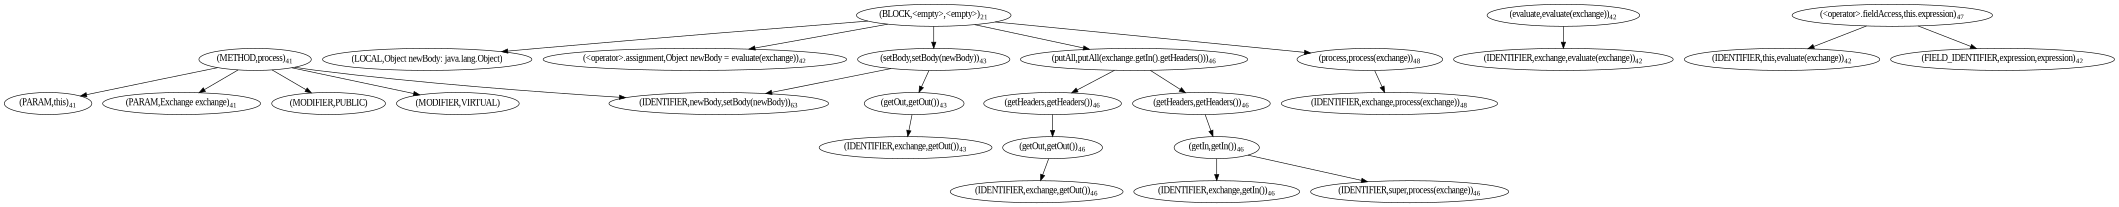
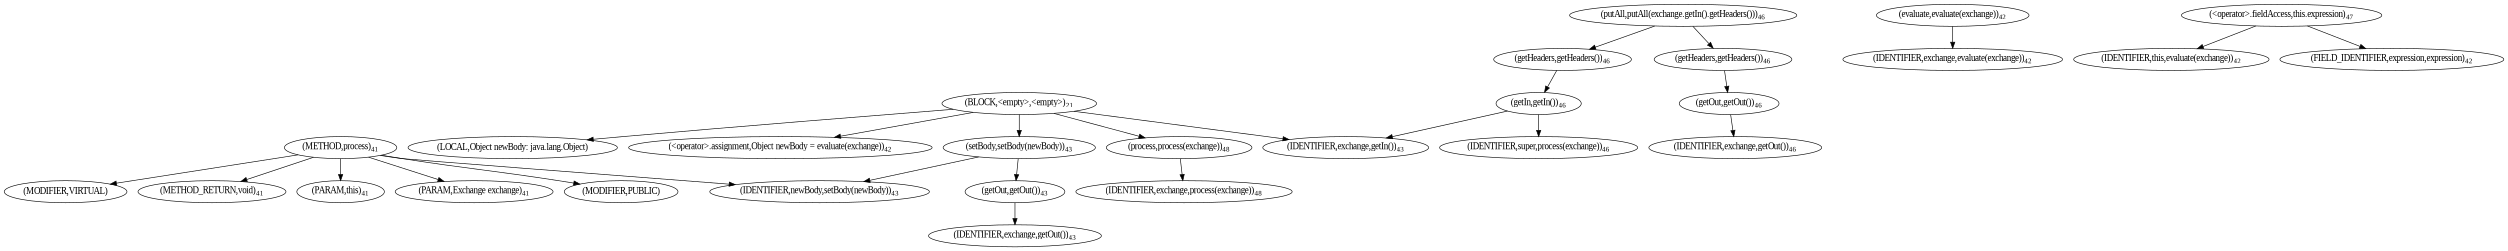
edge "(BLOCK,<empty>,<empty>)" -> "(putAll,putAll(exchange.getIn().getHeaders()))": now "(BLOCK,<empty>,<empty>)" -> "(IDENTIFIER,exchange,getIn())"
node "(IDENTIFIER,newBody,setBody(newBody))": text "63" -> "43"
node "(IDENTIFIER,exchange,getIn())": text "46" -> "43"
node "(METHOD_RETURN,void)": added
